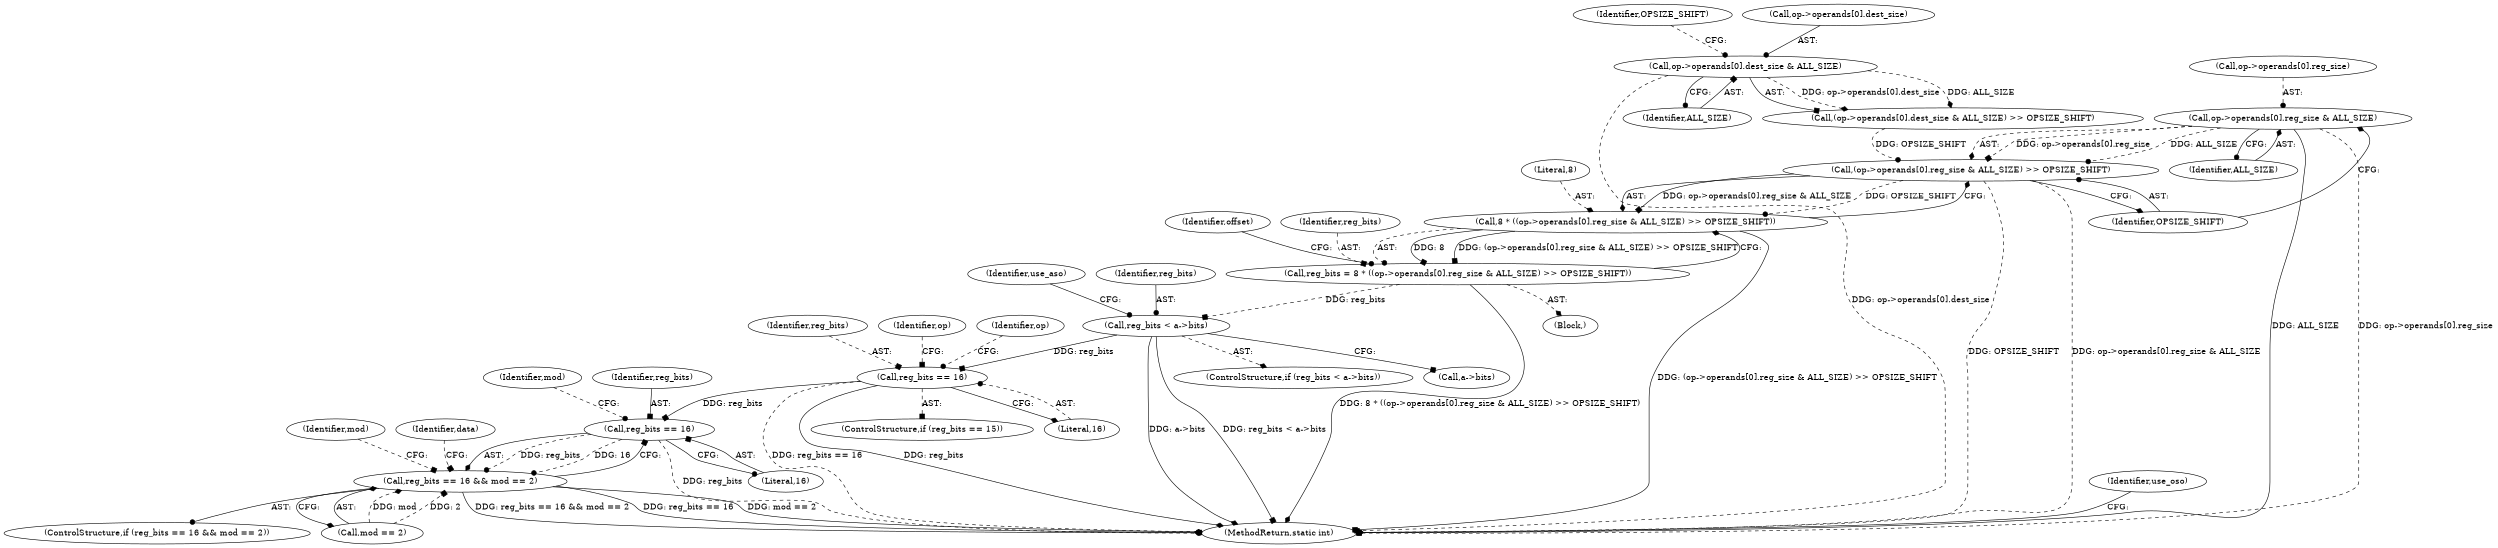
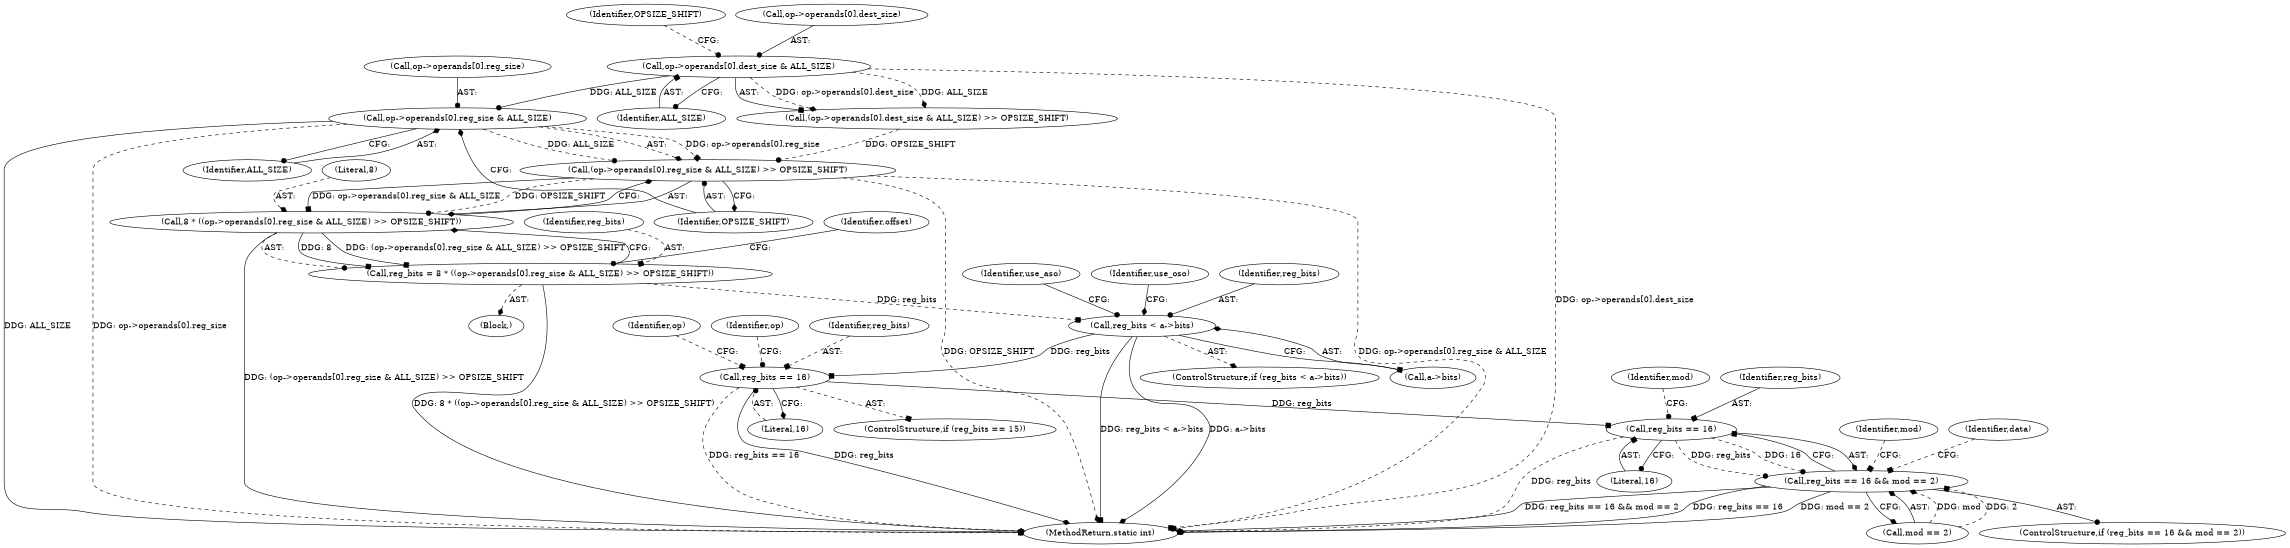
edge "(Call,op->operands[0].dest_size & ALL_SIZE)" -> "(Call,op->operands[0].reg_size & ALL_SIZE)": added, label "DDG: ALL_SIZE"
edge "(Call,op->operands[0].reg_size)" -> "(Call,op->operands[0].reg_size & ALL_SIZE)": style dashed -> solid
edge "(Call,a->bits)" -> "(Call,reg_bits < a->bits)": added, label "AST:"
edge "(Identifier,use_oso)" -> "(MethodReturn,static int)": now "(Identifier,use_oso)" -> "(Call,reg_bits < a->bits)"
